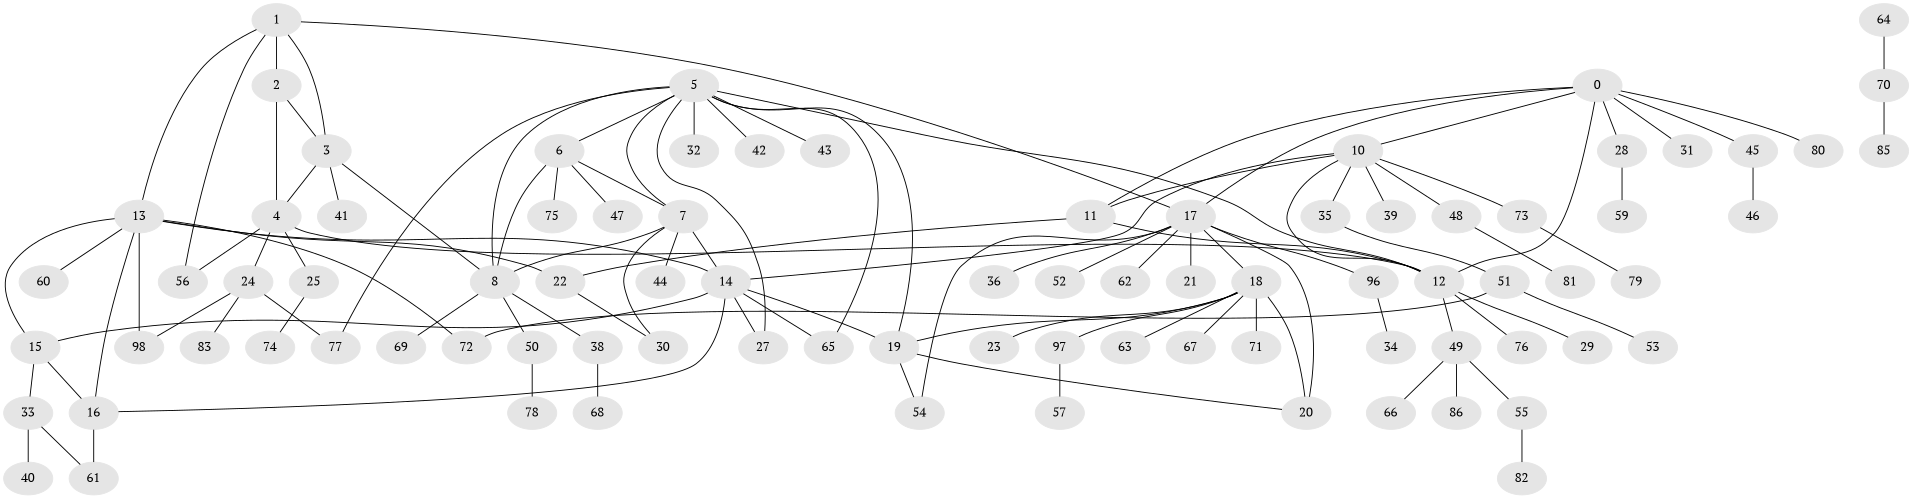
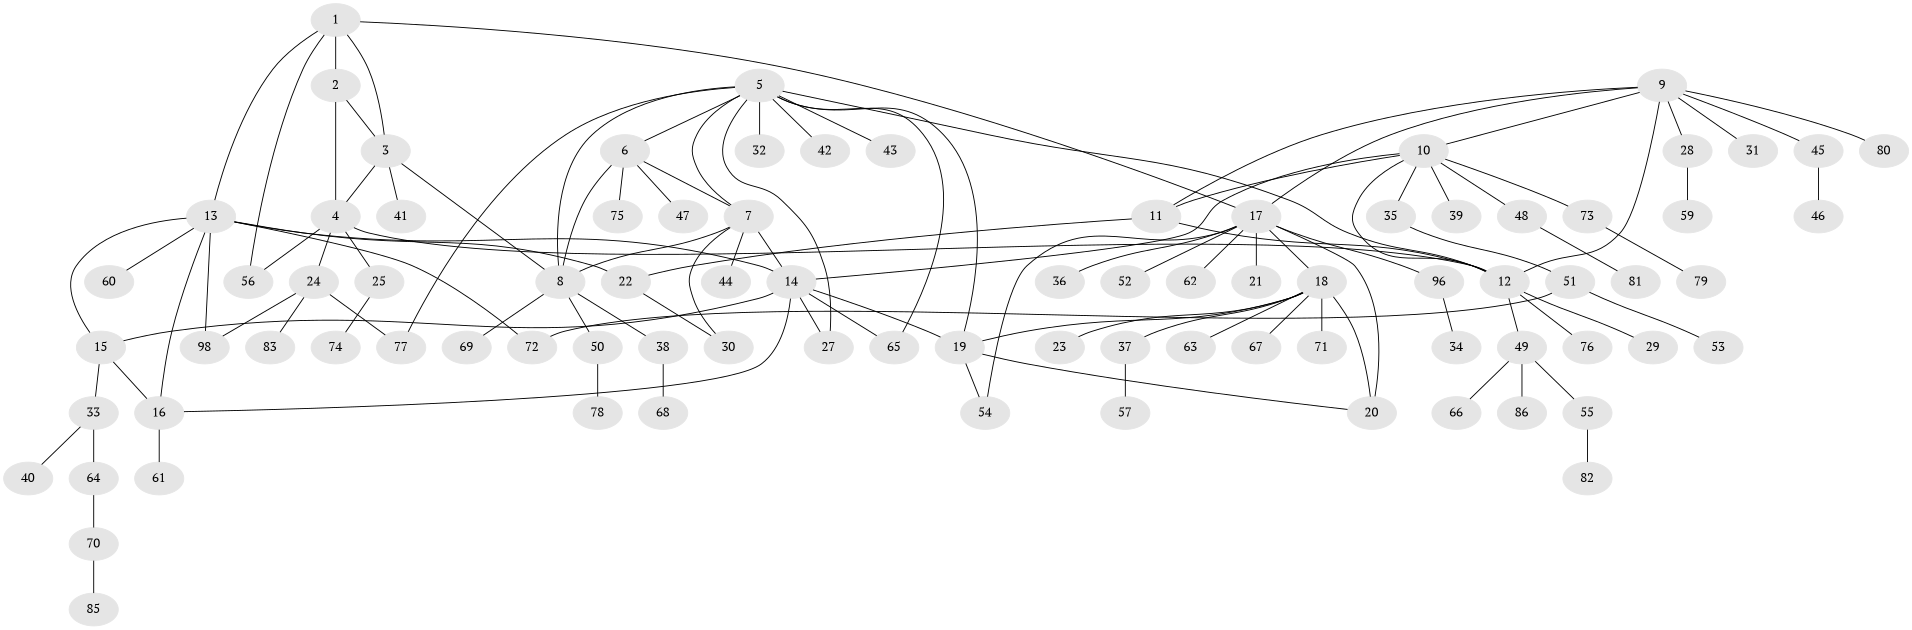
node "0": label "0" -> "9"
node "97": label "97" -> "37"
edge "33" -- "61": now "33" -- "64"
